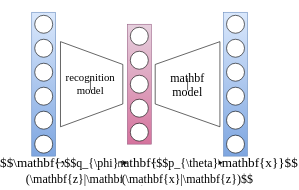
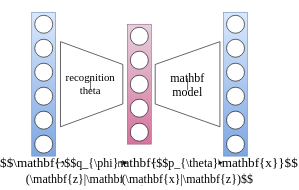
node "recognition model": label "recognition model" -> "recognition theta"
